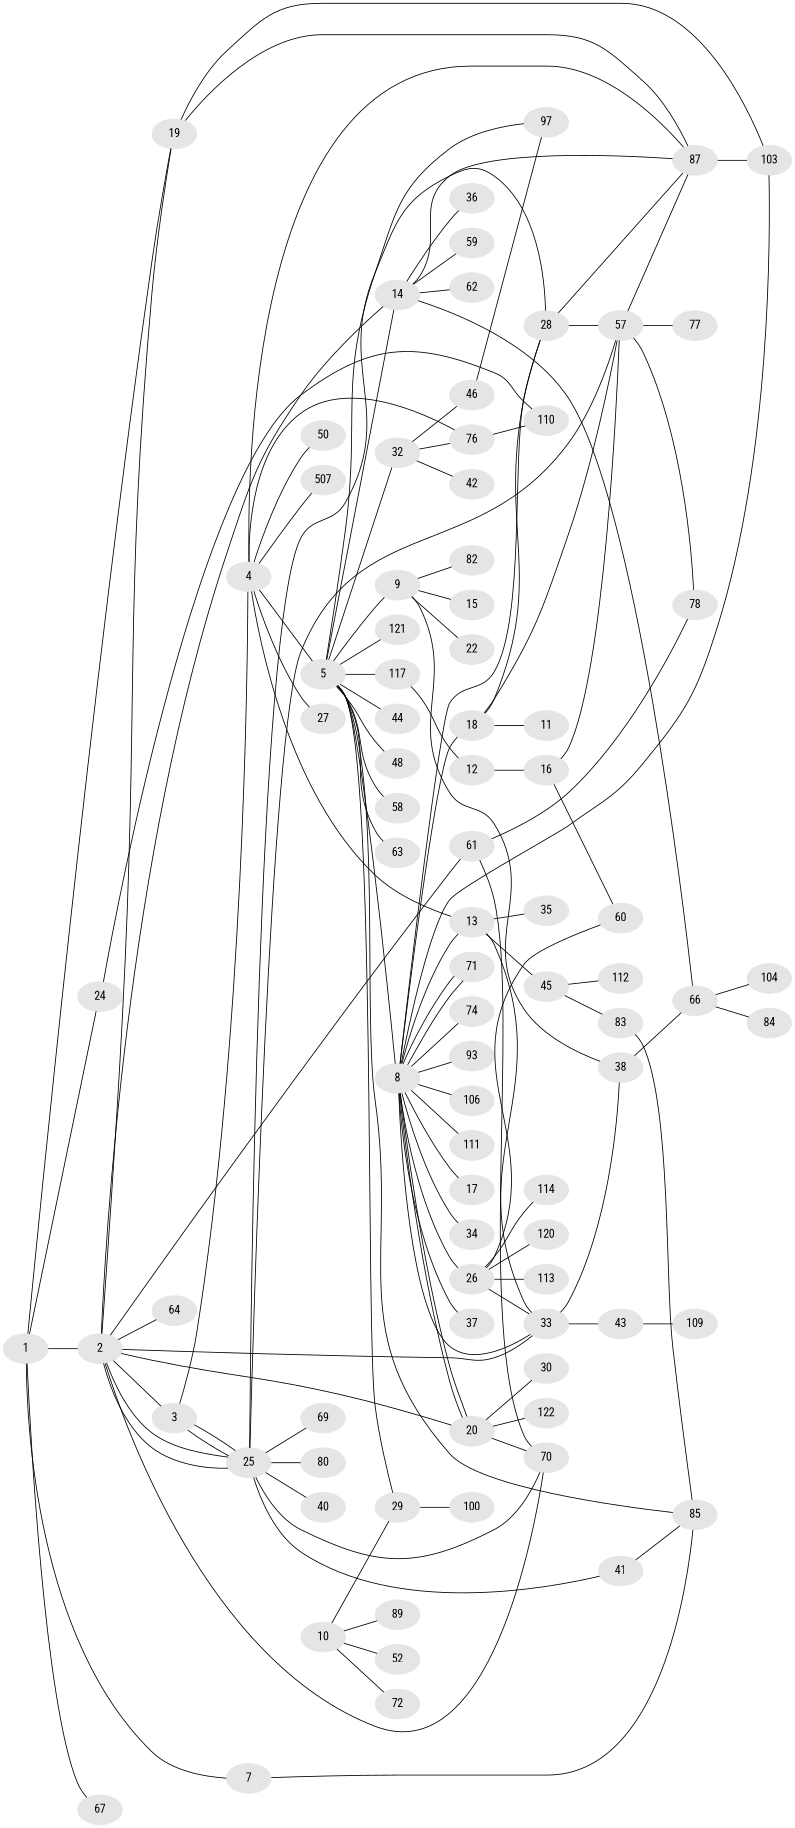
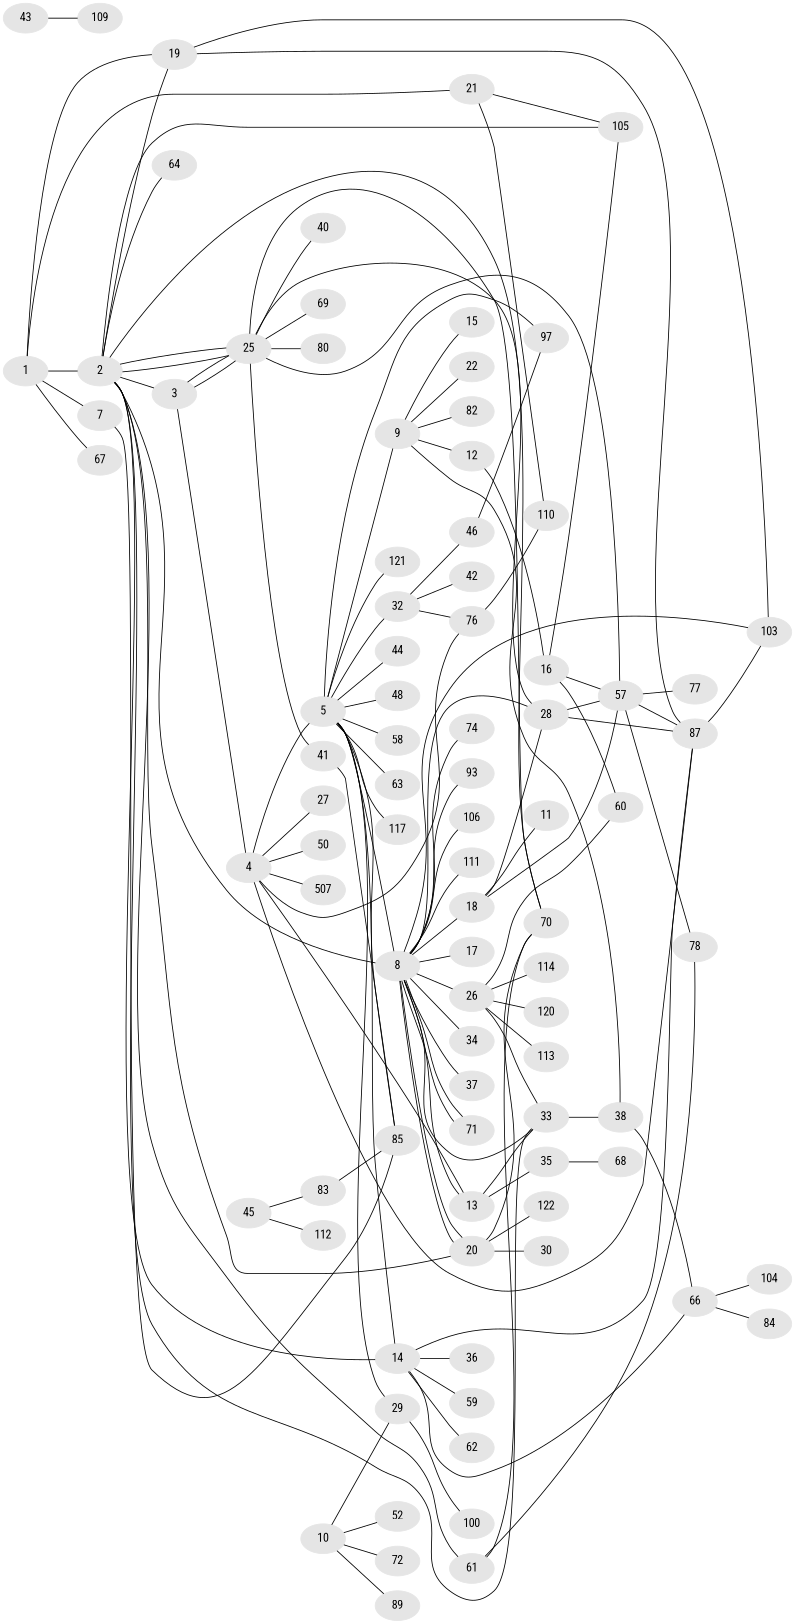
node "105": added
edge "2" -- "8": added
edge "117" -- "12": now "9" -- "12"
edge "13" -- "45": removed
node "24": label "24" -> "21"
node "68": added
edge "33" -- "43": removed
